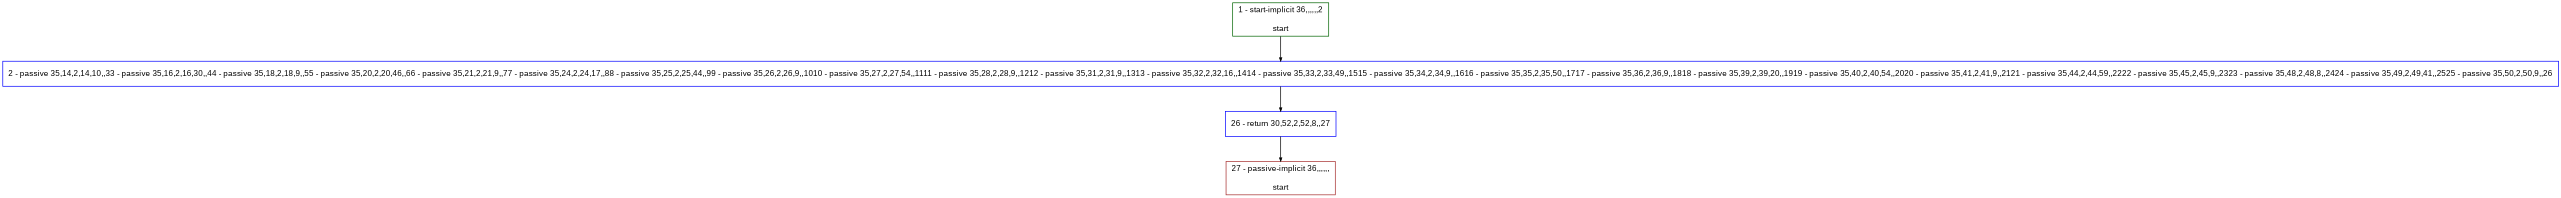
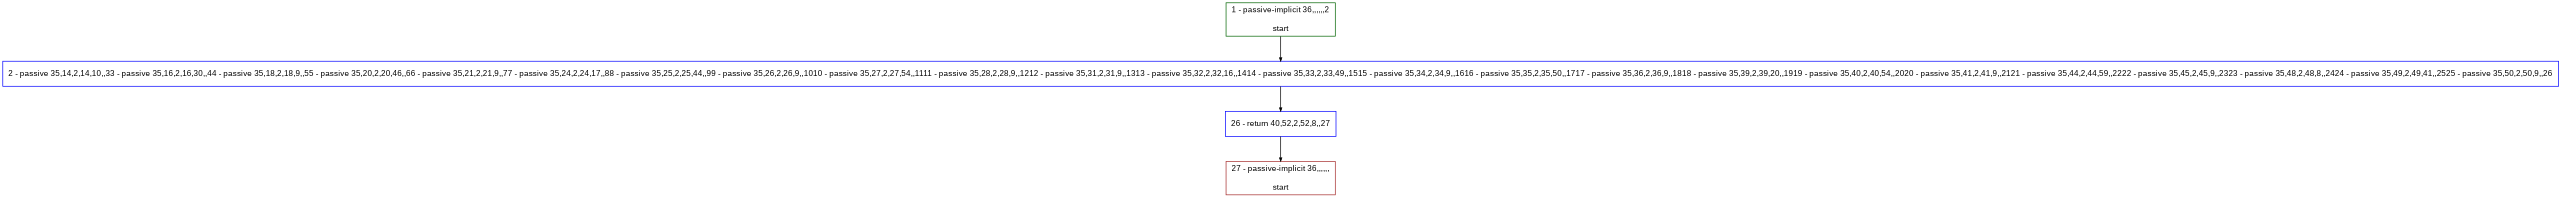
node "1 - start-implicit 36,,,,,,2 start": label "1 - start-implicit 36,,,,,,2 start" -> "1 - passive-implicit 36,,,,,,2 start"
node "26 - return 30,52,2,52,8,,27": label "26 - return 30,52,2,52,8,,27" -> "26 - return 40,52,2,52,8,,27"
